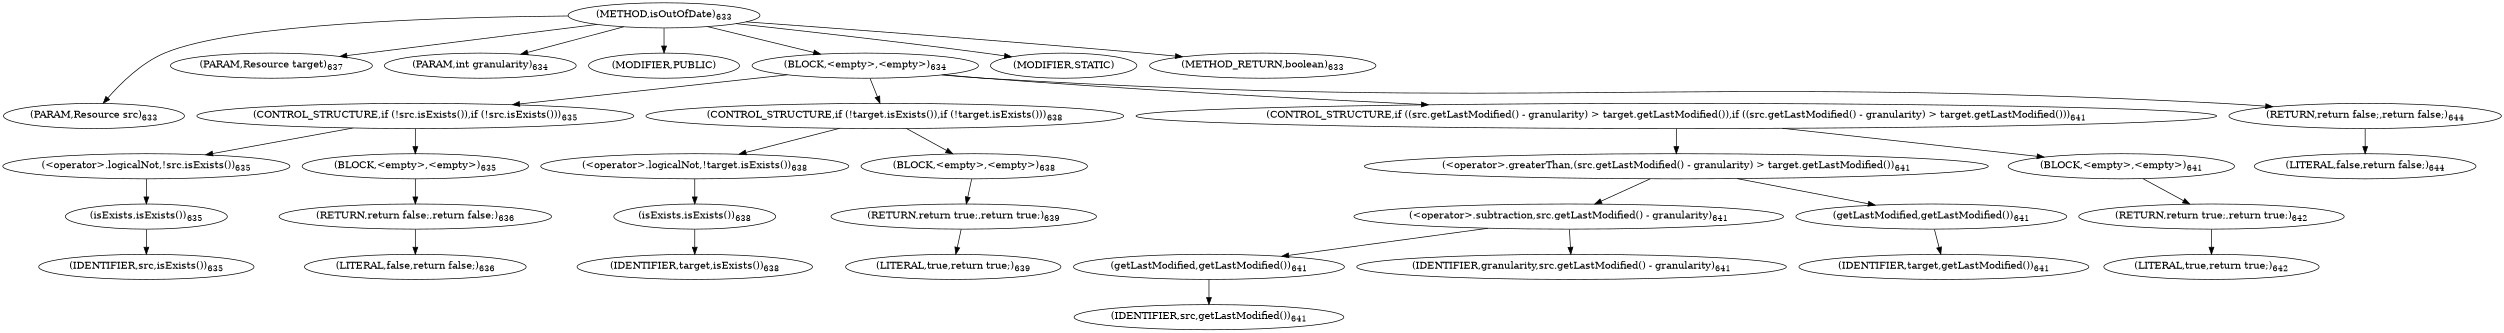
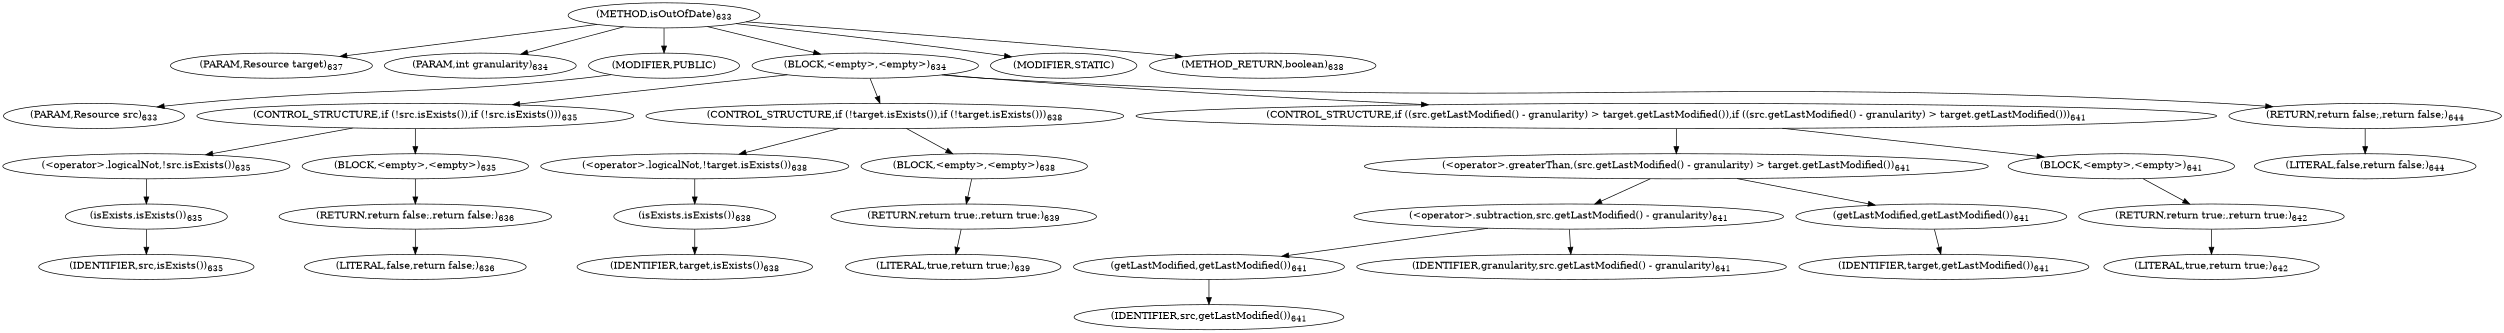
edge "(METHOD,isOutOfDate)" -> "(PARAM,Resource src)": now "(MODIFIER,PUBLIC)" -> "(PARAM,Resource src)"
node "(METHOD_RETURN,boolean)": text "633" -> "638"
